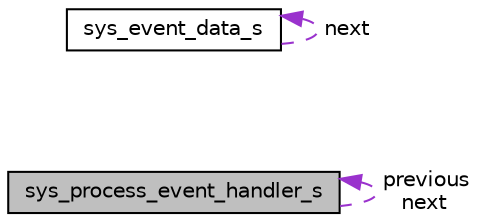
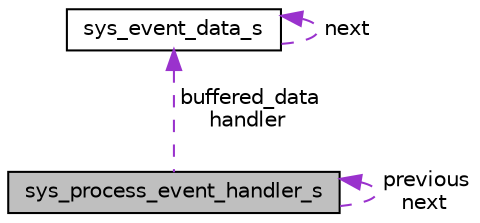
edge "sys_process_event_handler_s" -> "sys_event_data_s": added, label "buffered_data handler"
